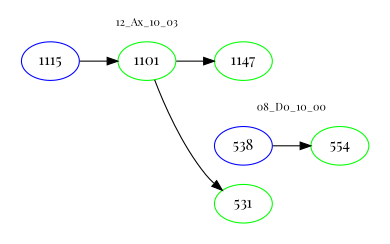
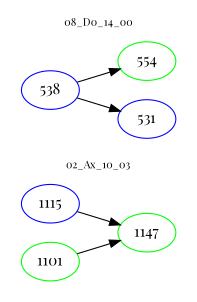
cluster "12_Ax_10_03": label "12_Ax_10_03" -> "02_Ax_10_03"
edge "1115" -> "1101": now "1115" -> "1147"
cluster "08_D0_10_00": label "08_D0_10_00" -> "08_D0_14_00"
edge "1101" -> "531": now "538" -> "531"
node "531": color green -> blue
